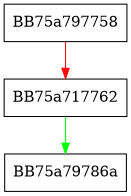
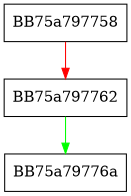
node "BB75a717762": label "BB75a717762" -> "BB75a797762"
node "BB75a79786a": label "BB75a79786a" -> "BB75a79776a"
